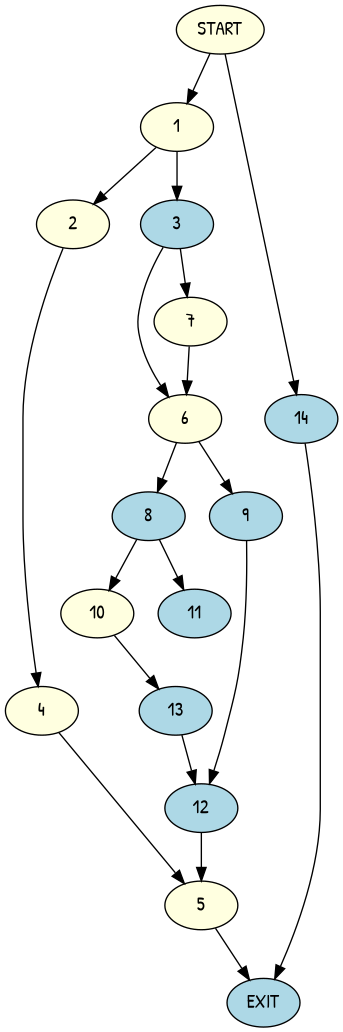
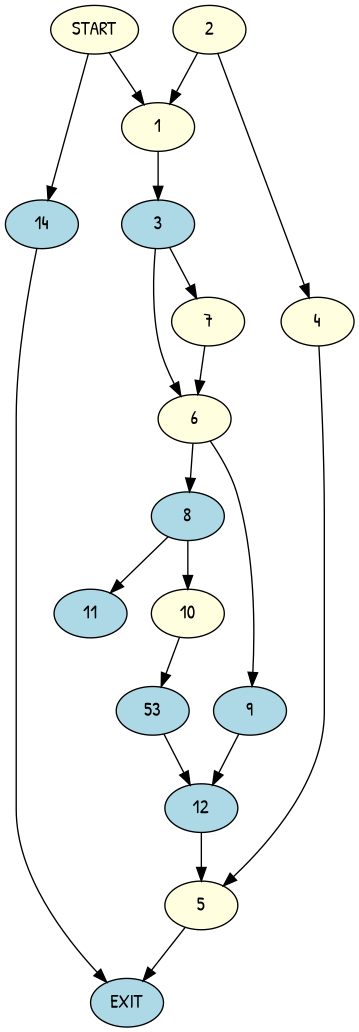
edge "1" -> "2": reversed
node "13": label "13" -> "53"
